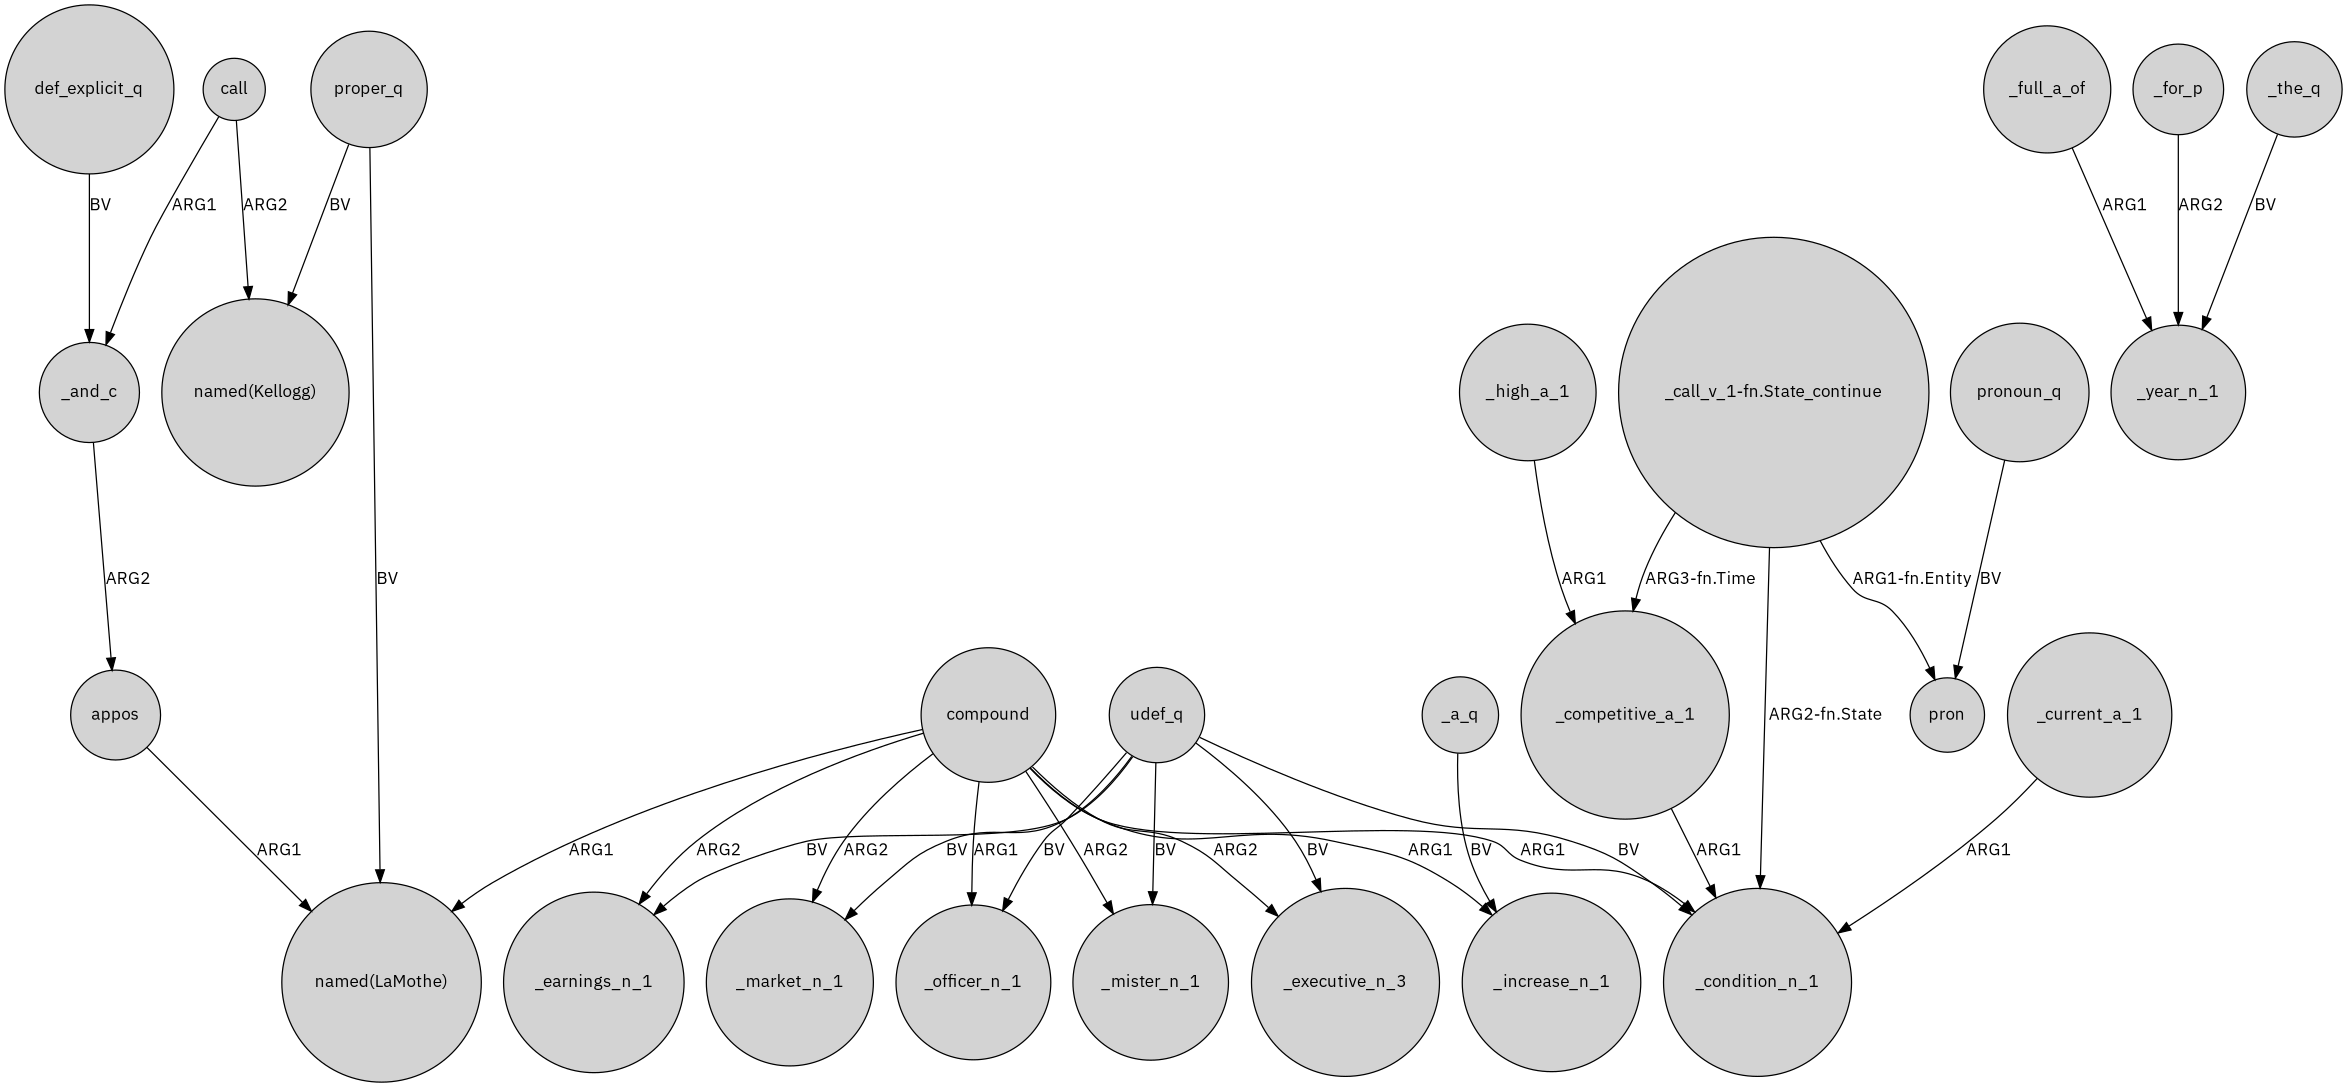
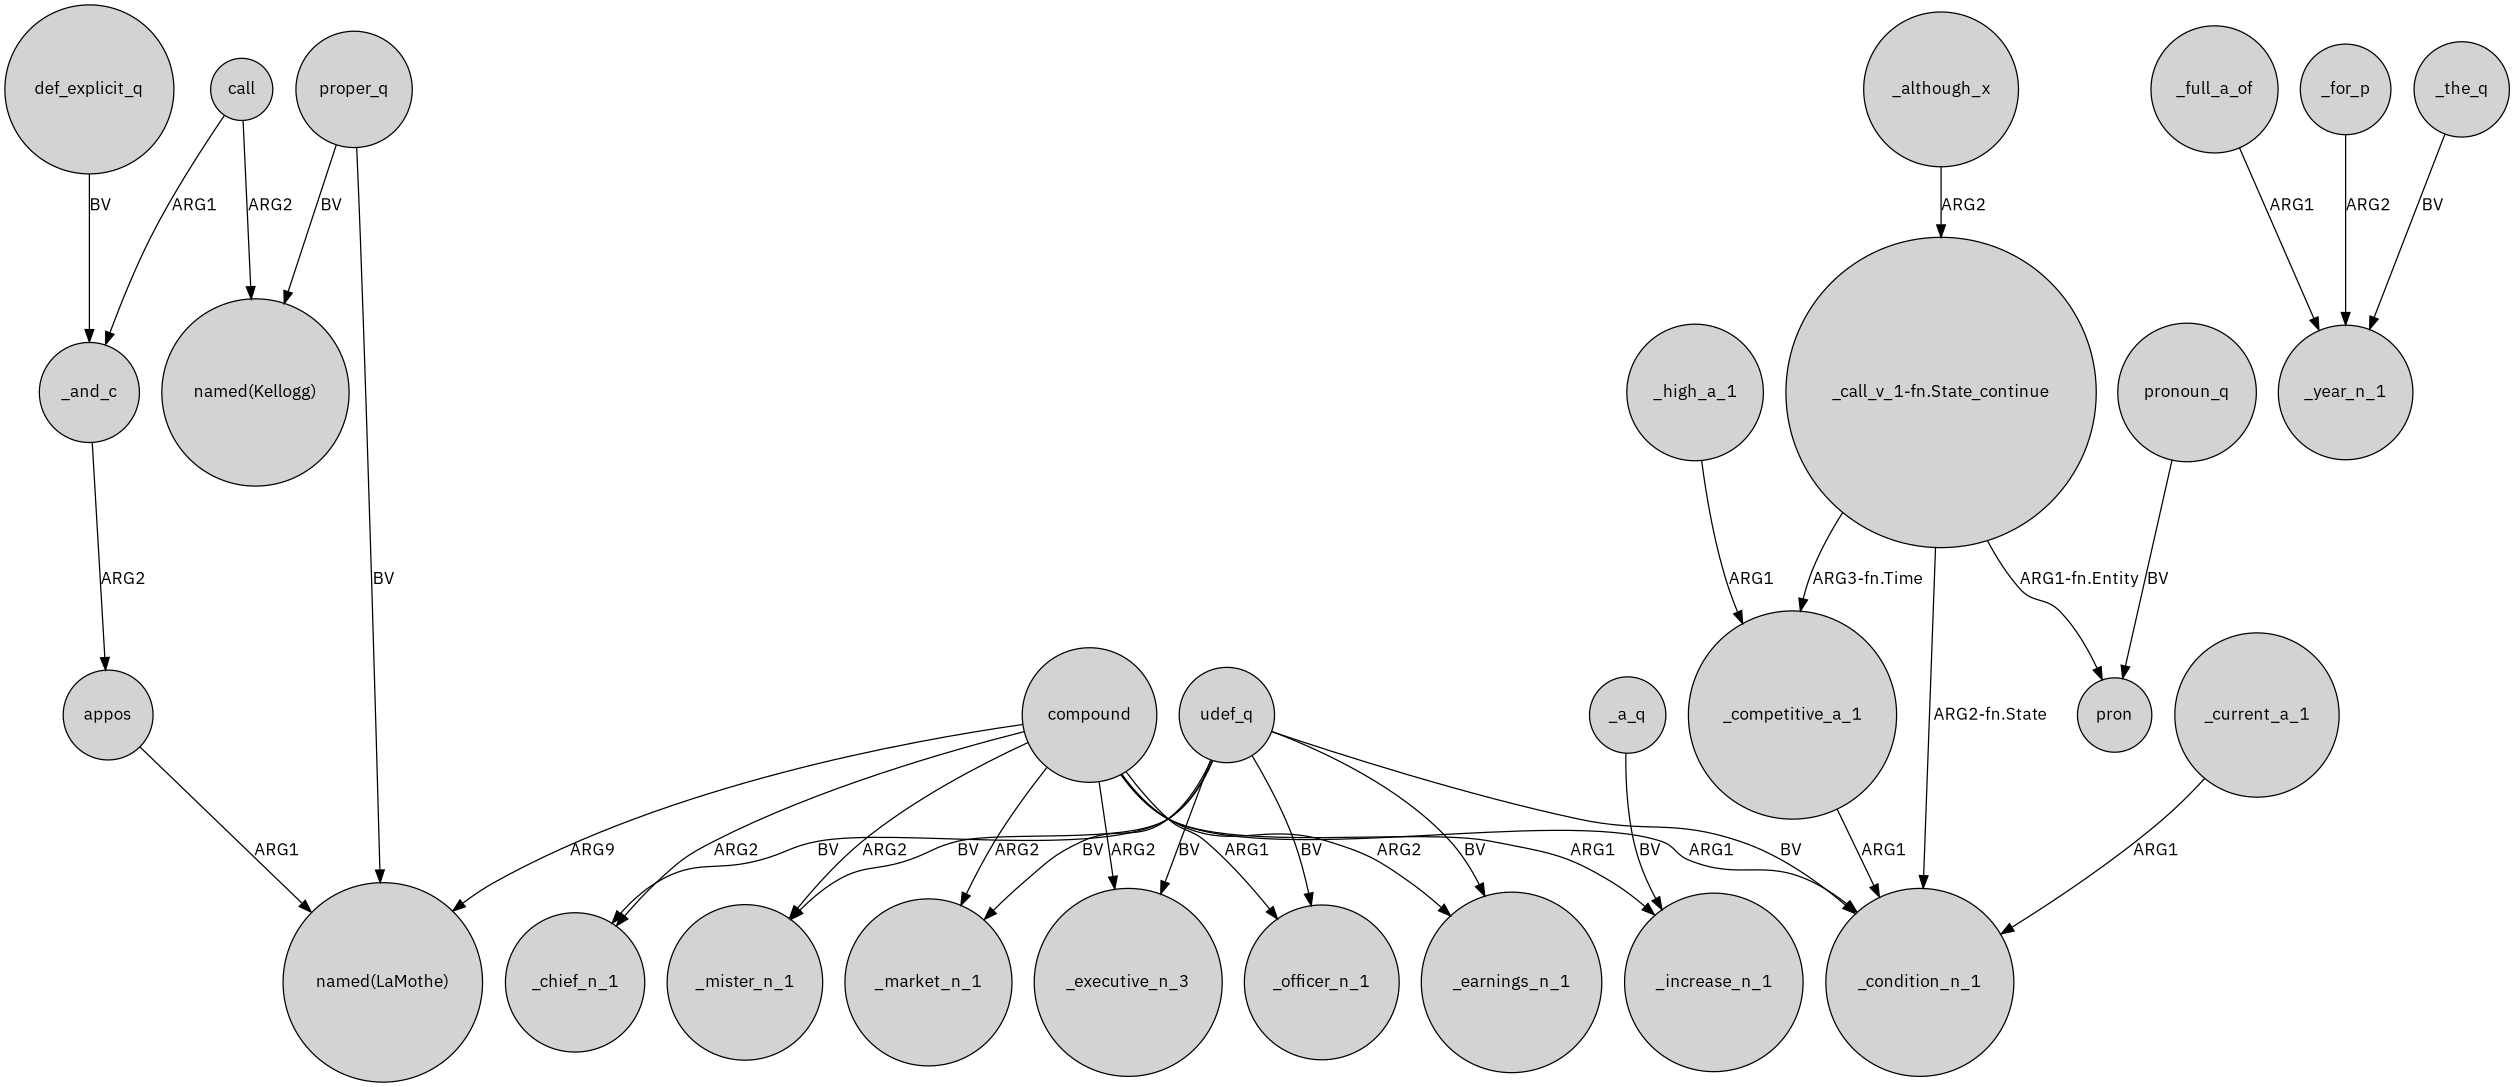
node "_although_x": added
edge "compound" -> "named(LaMothe)": label "ARG1" -> "ARG9"
node "_chief_n_1": added
